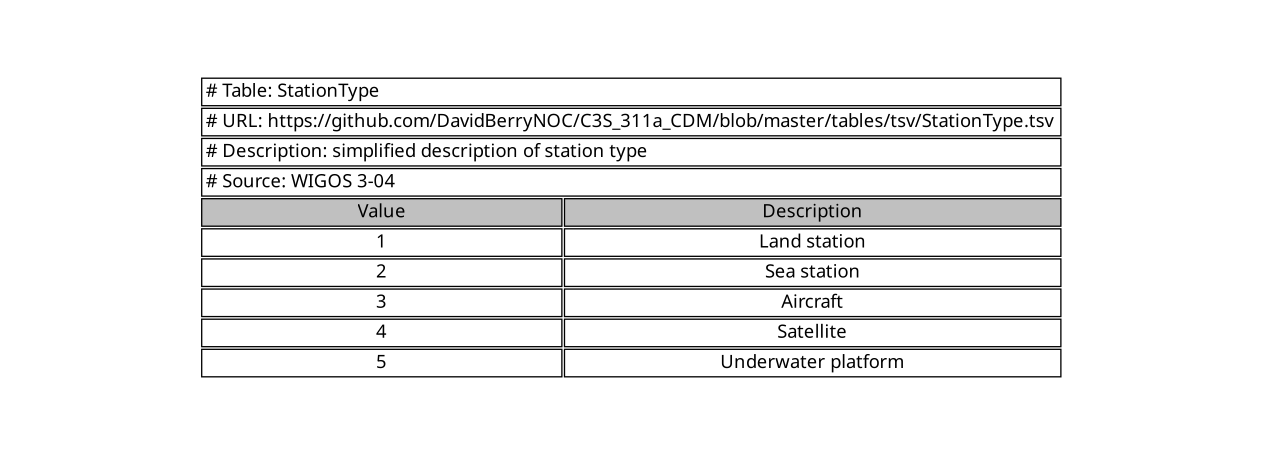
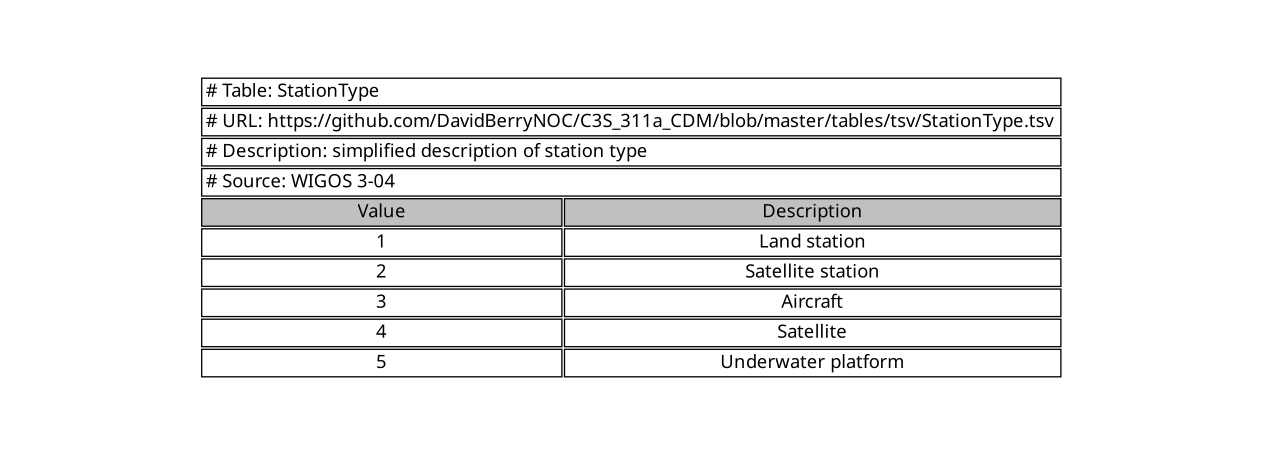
node "# Table: StationType": text "Sea station" -> "Satellite station"
